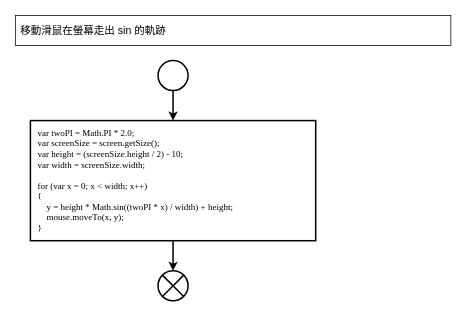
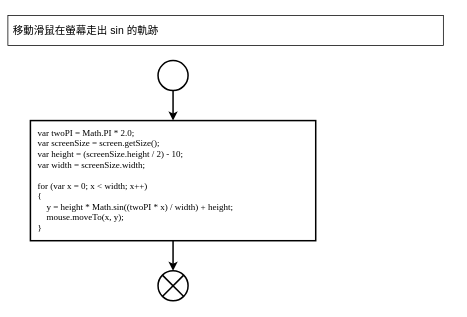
node "移動滑鼠在螢幕走出 sin 的軌跡": moved (233, 30) -> (225, 30)
